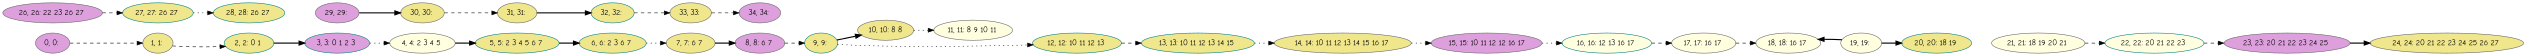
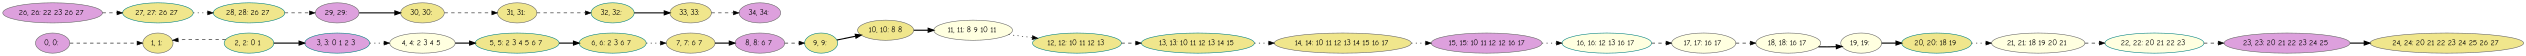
edge "28, 28: 26 27" -> "29, 29:": added
edge "31, 31:" -> "32, 32:": style bold -> dashed
edge "32, 32:" -> "33, 33:": style dashed -> bold
edge "10, 10: 8 8" -> "11, 11: 8 9 10 11": style dotted -> bold
edge "19, 19:" -> "18, 18: 16 17": reversed
edge "20, 20: 18 19" -> "21, 21: 18 19 20 21": added
edge "1, 1:" -> "2, 2: 0 1": reversed
edge "9, 9:" -> "12, 12: 10 11 12 13": now "11, 11: 8 9 10 11" -> "12, 12: 10 11 12 13"
